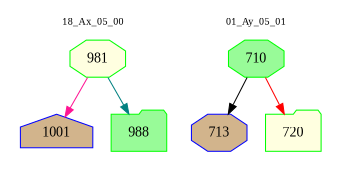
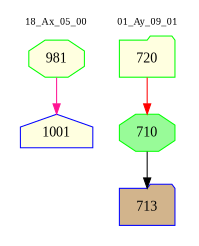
cluster "01_Ay_05_01": label "01_Ay_05_01" -> "01_Ay_09_01"
edge "710" -> "720": reversed
node "1001": fillcolor tan -> lightyellow
node "988": removed
node "713": shape octagon -> folder
